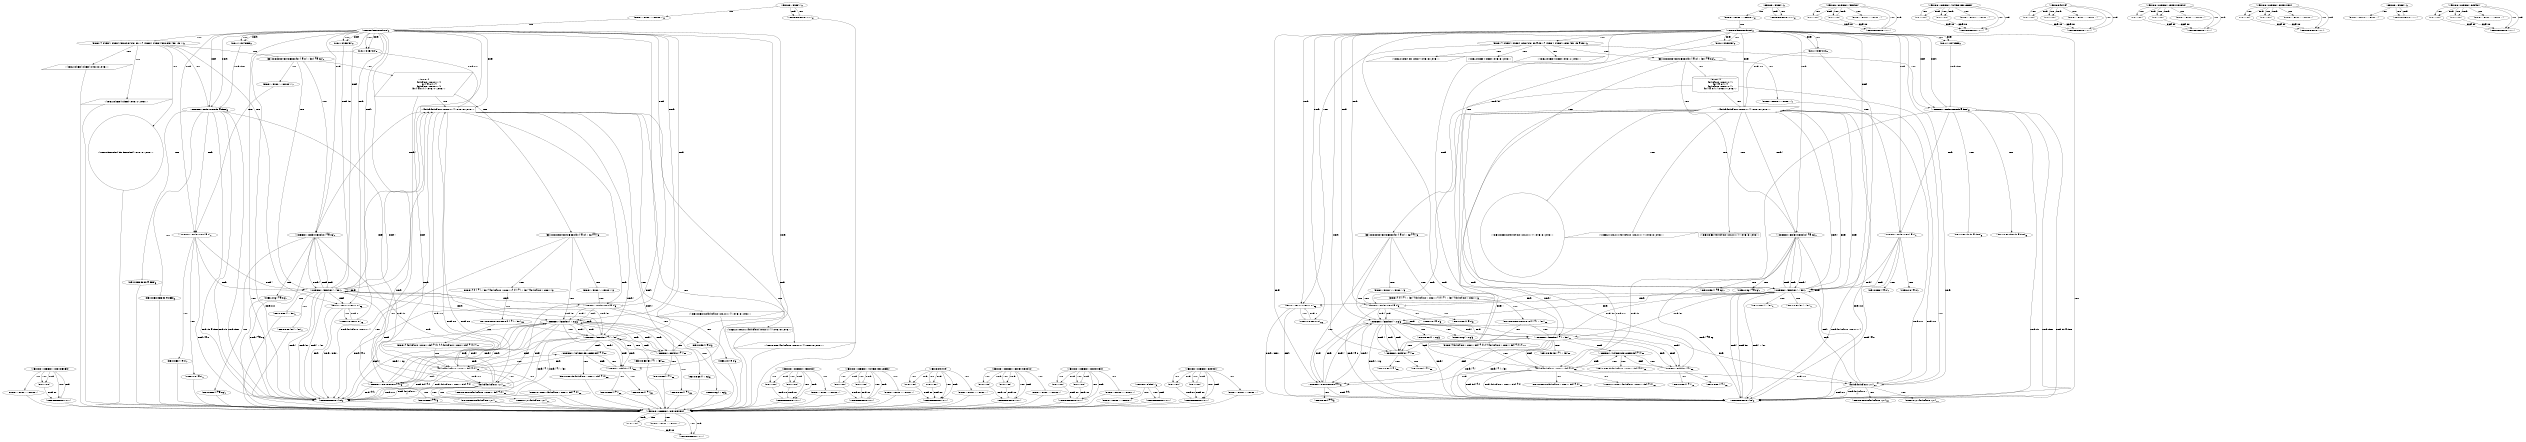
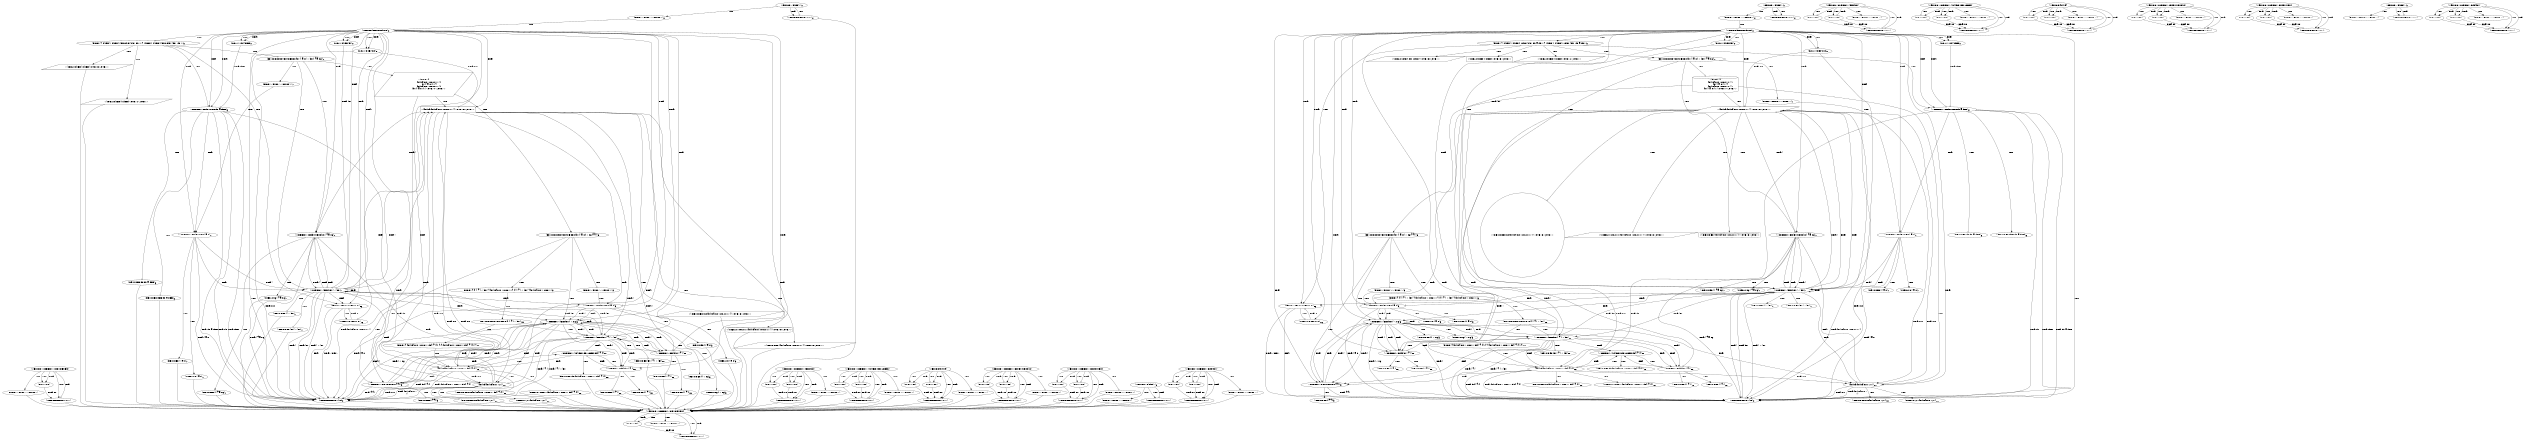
node "<(LOCAL,jas_uchar* dp: jas_uchar*)<SUB>5</SUB>>": removed
